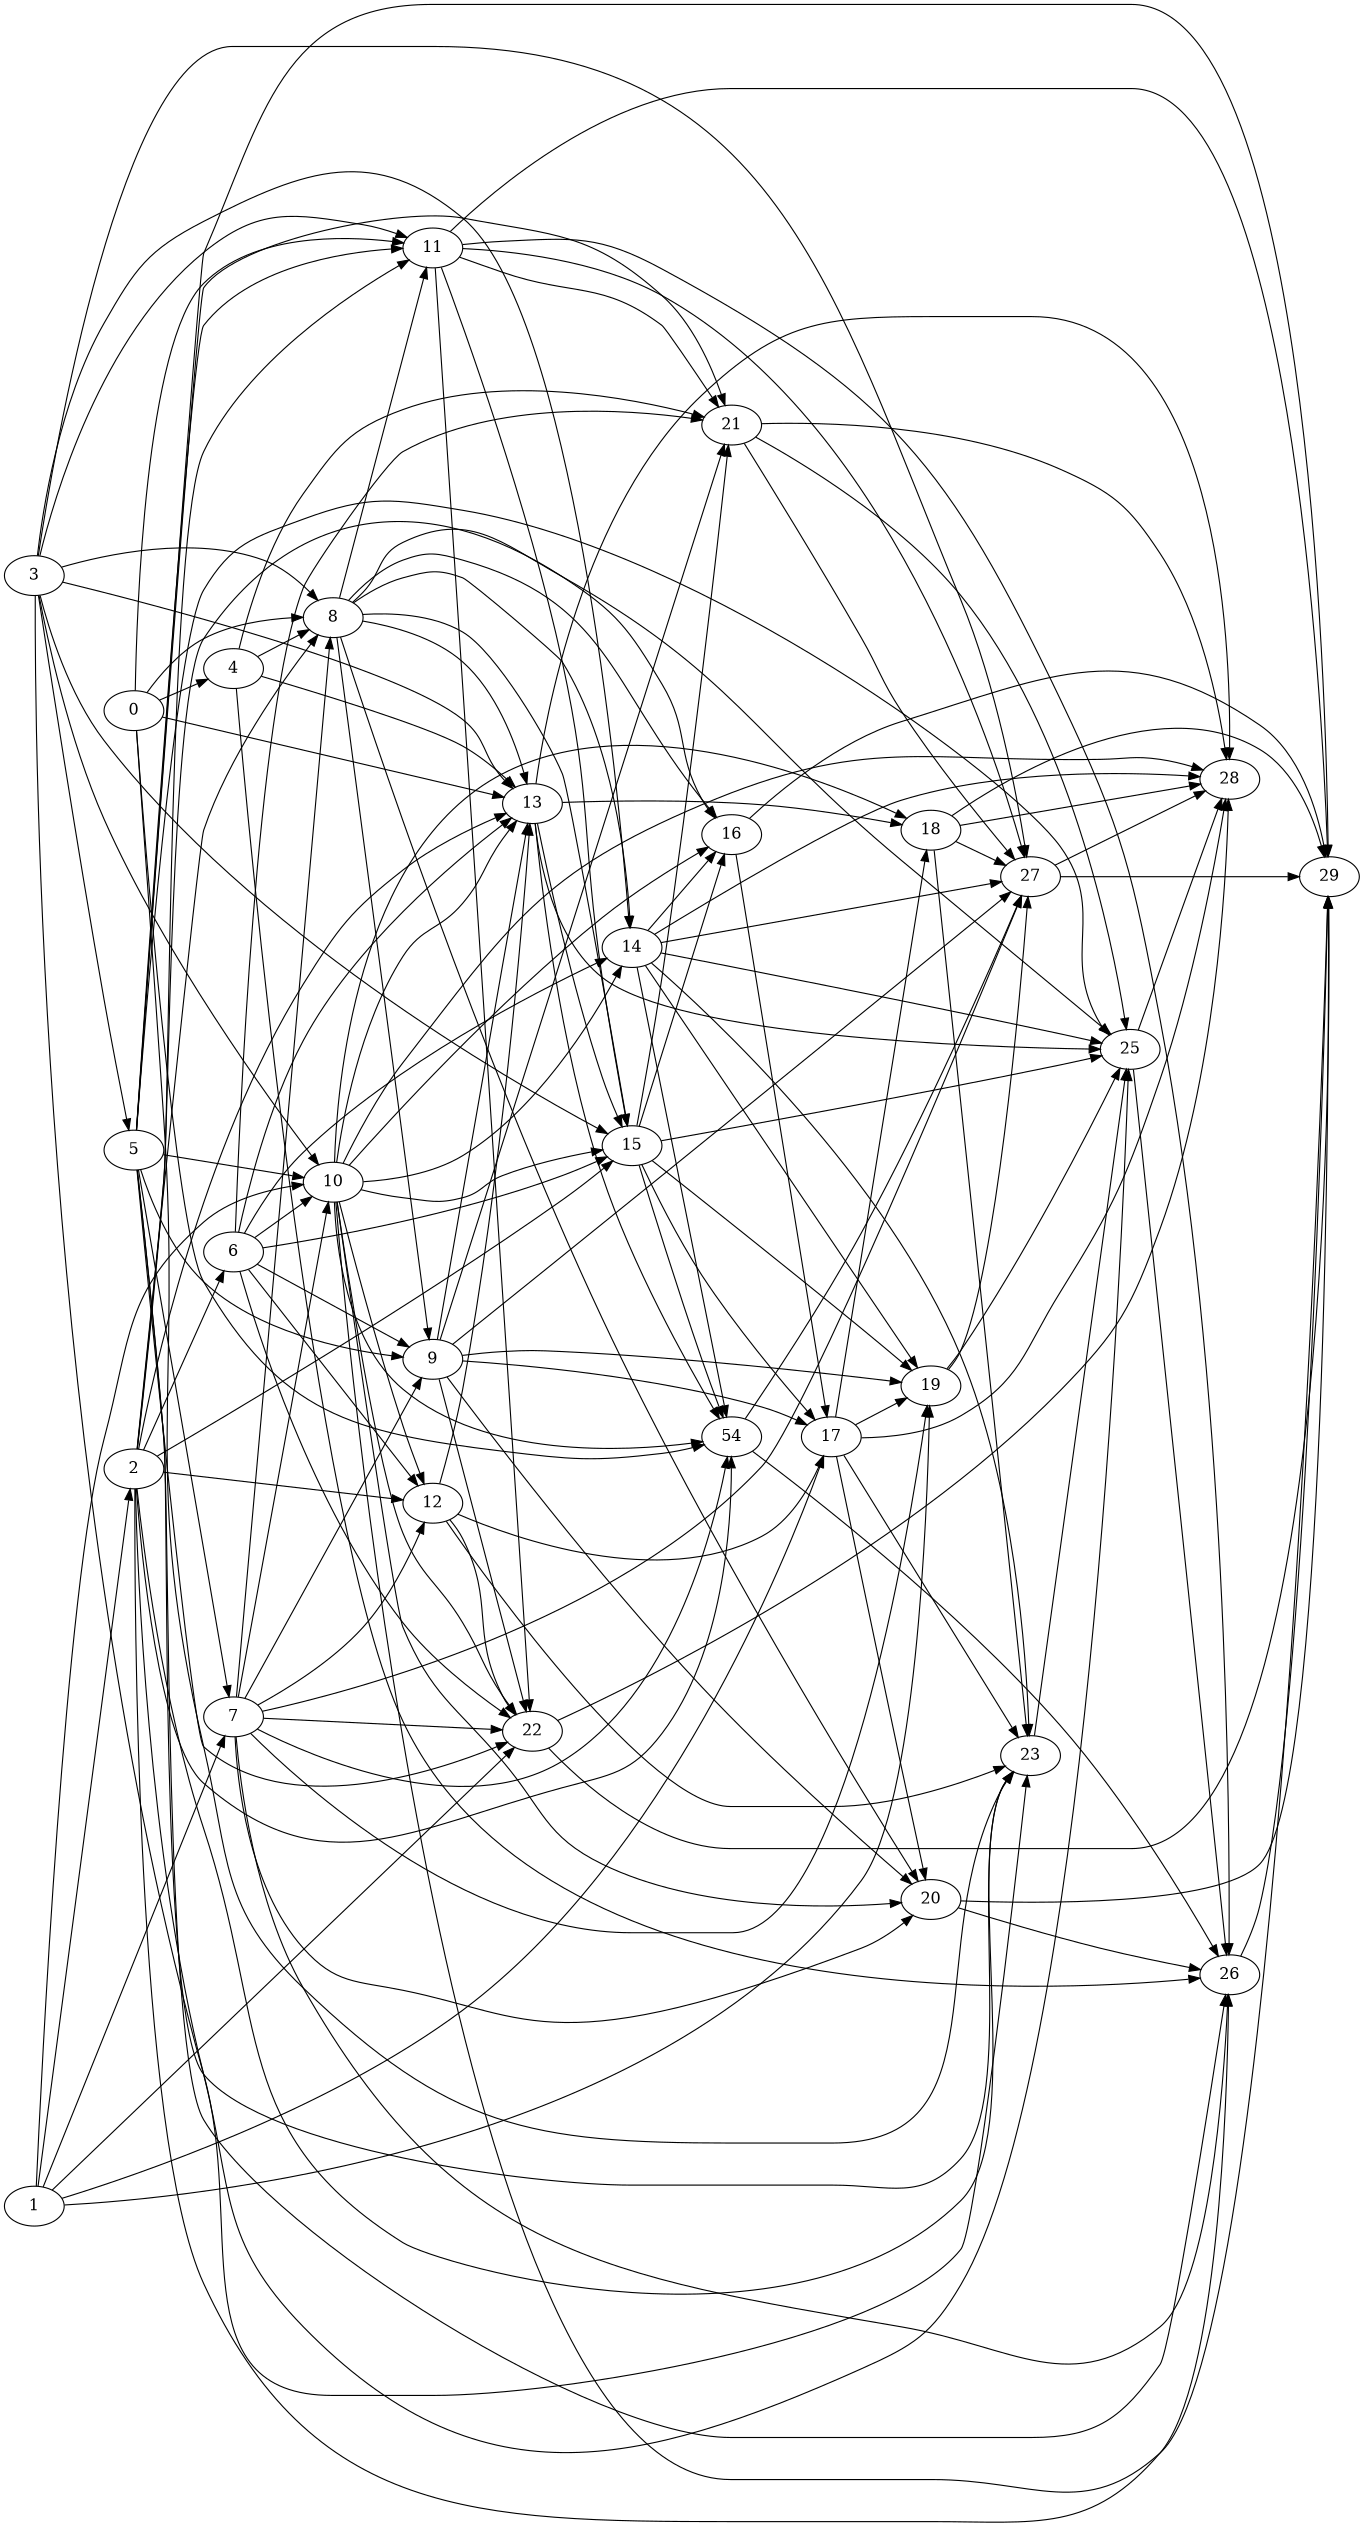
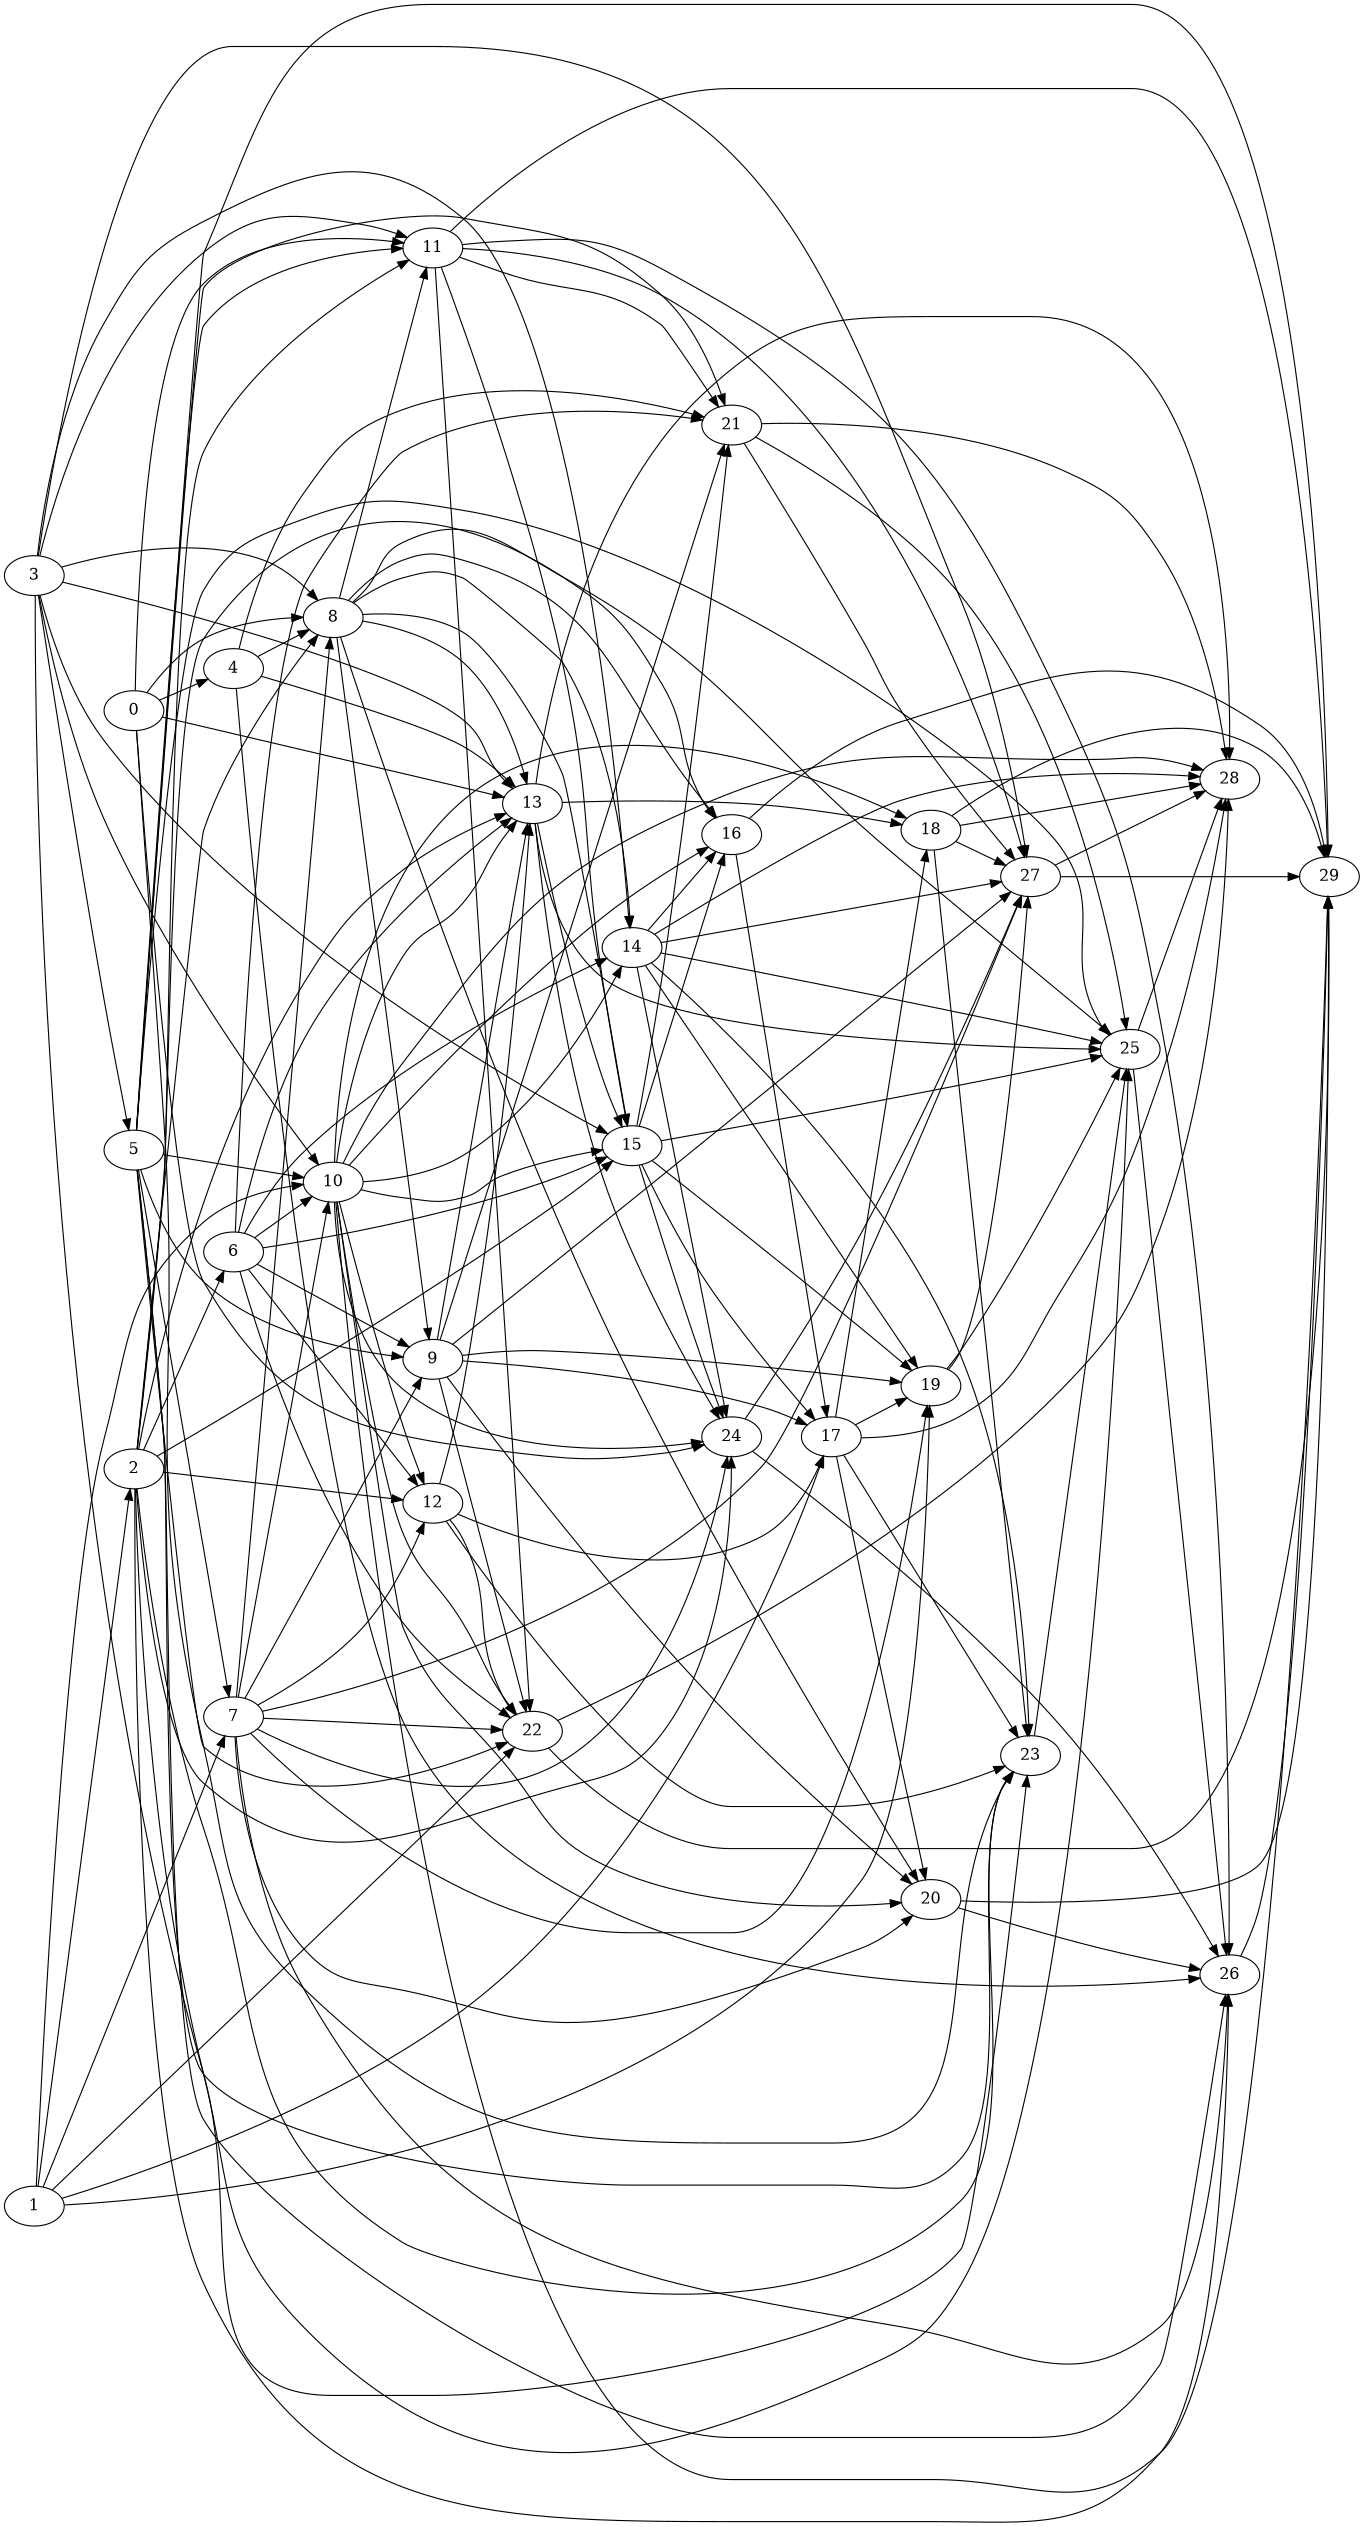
node "54": label "54" -> "24"
